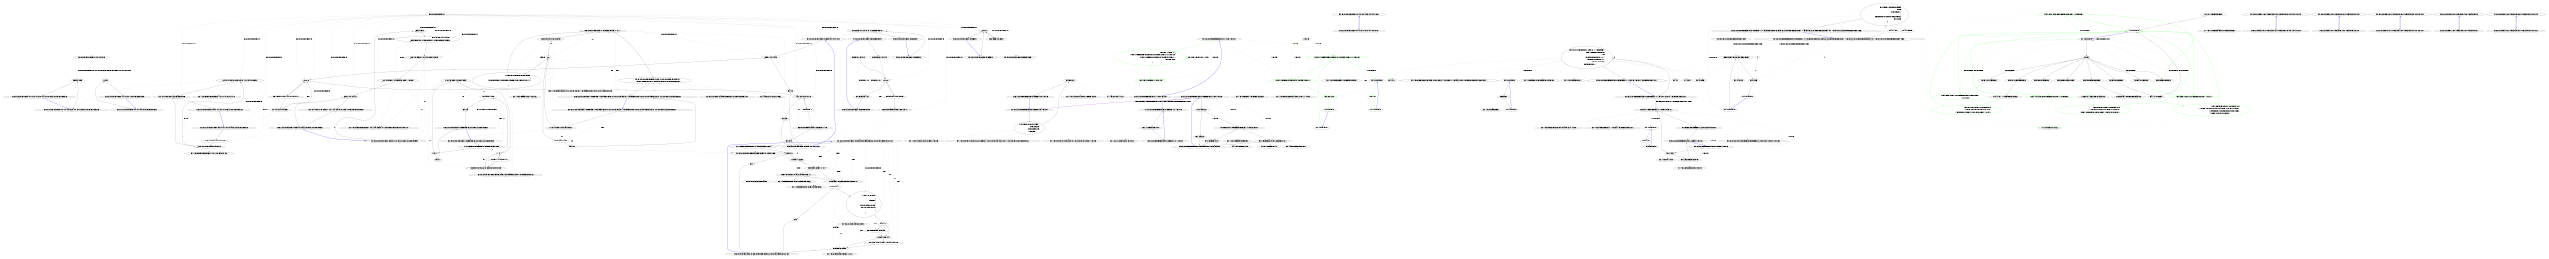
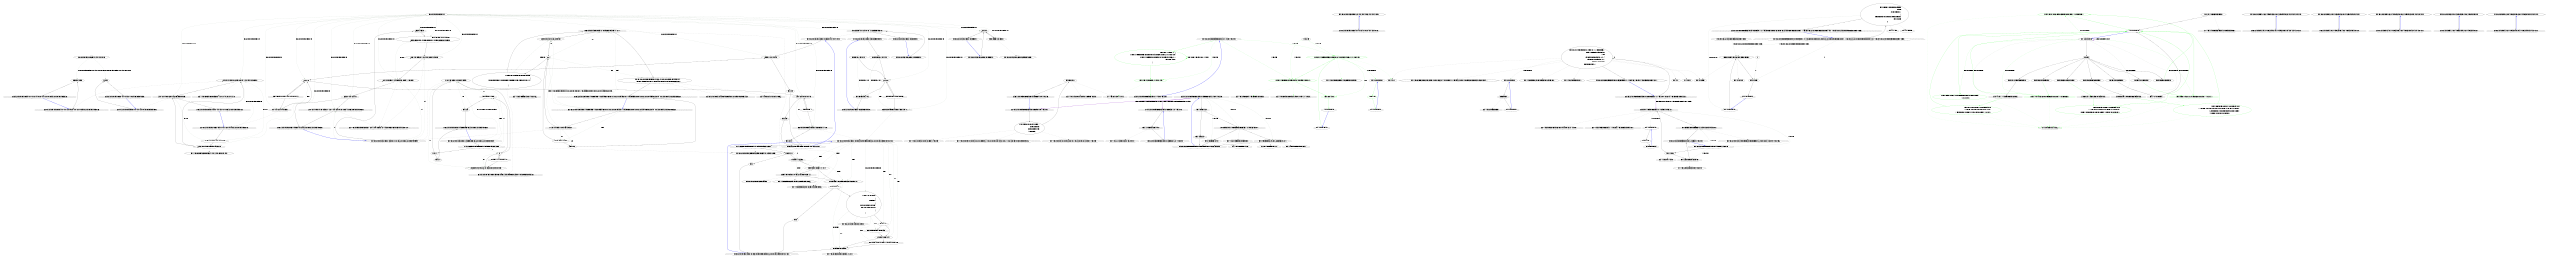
node "ErrorType.MissingValueOptionError": removed
node "type == typeof(string)": label "type == typeof(string)" -> "type == required(string)"
